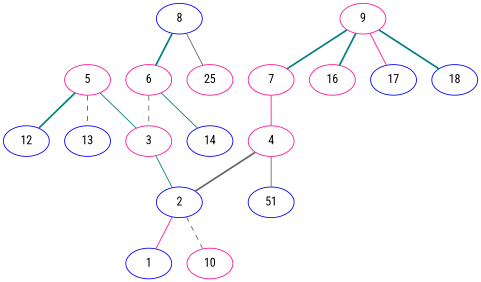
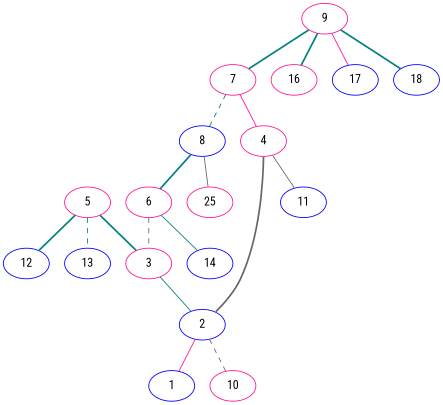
edge "5" -- "3": style solid -> bold
edge "7" -- "8": added
node "51": label "51" -> "11"
